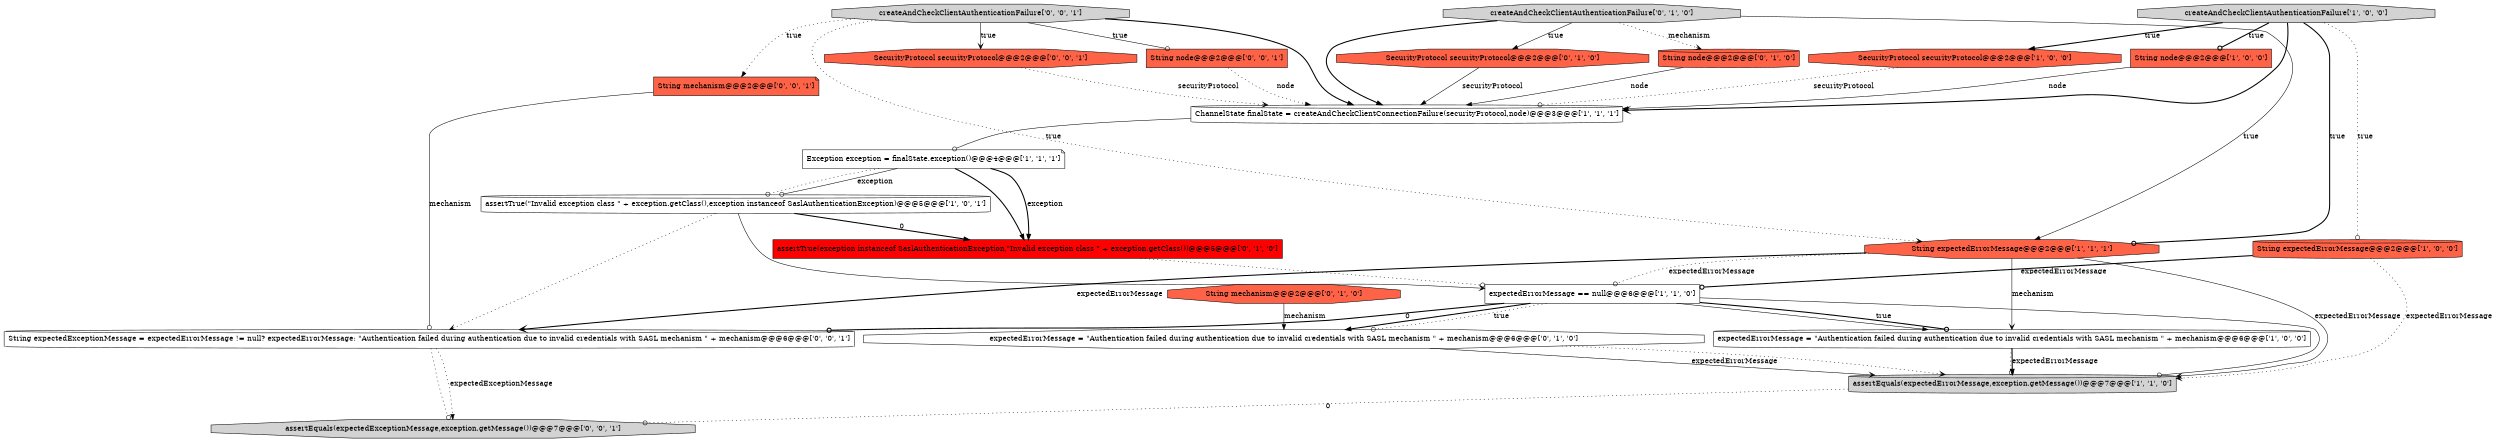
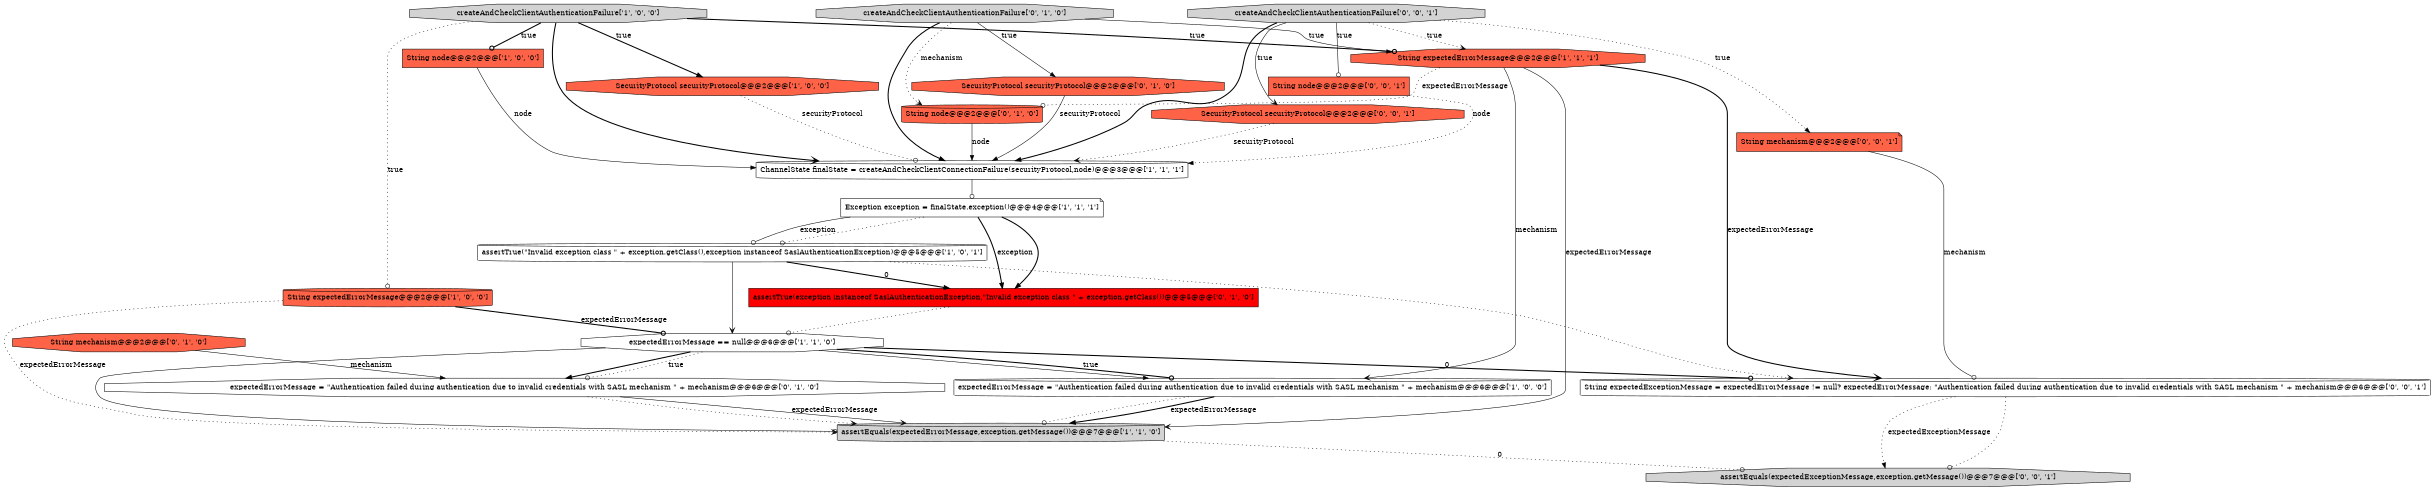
edge "String expectedErrorMessage@@@2@@@['1', '1', '1']" -> "expectedErrorMessage == null@@@6@@@['1', '1', '0']": now "String expectedErrorMessage@@@2@@@['1', '1', '1']" -> "String node@@@2@@@['0', '1', '0']"
node "expectedErrorMessage == null@@@6@@@['1', '1', '0']": shape box -> octagon
